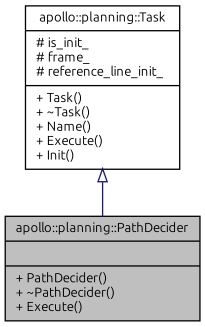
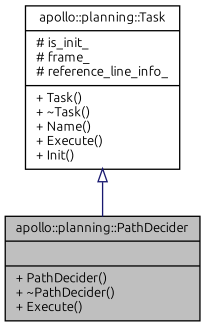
node "apollo::planning::Task": text "# reference_line_init_" -> "# reference_line_info_"
